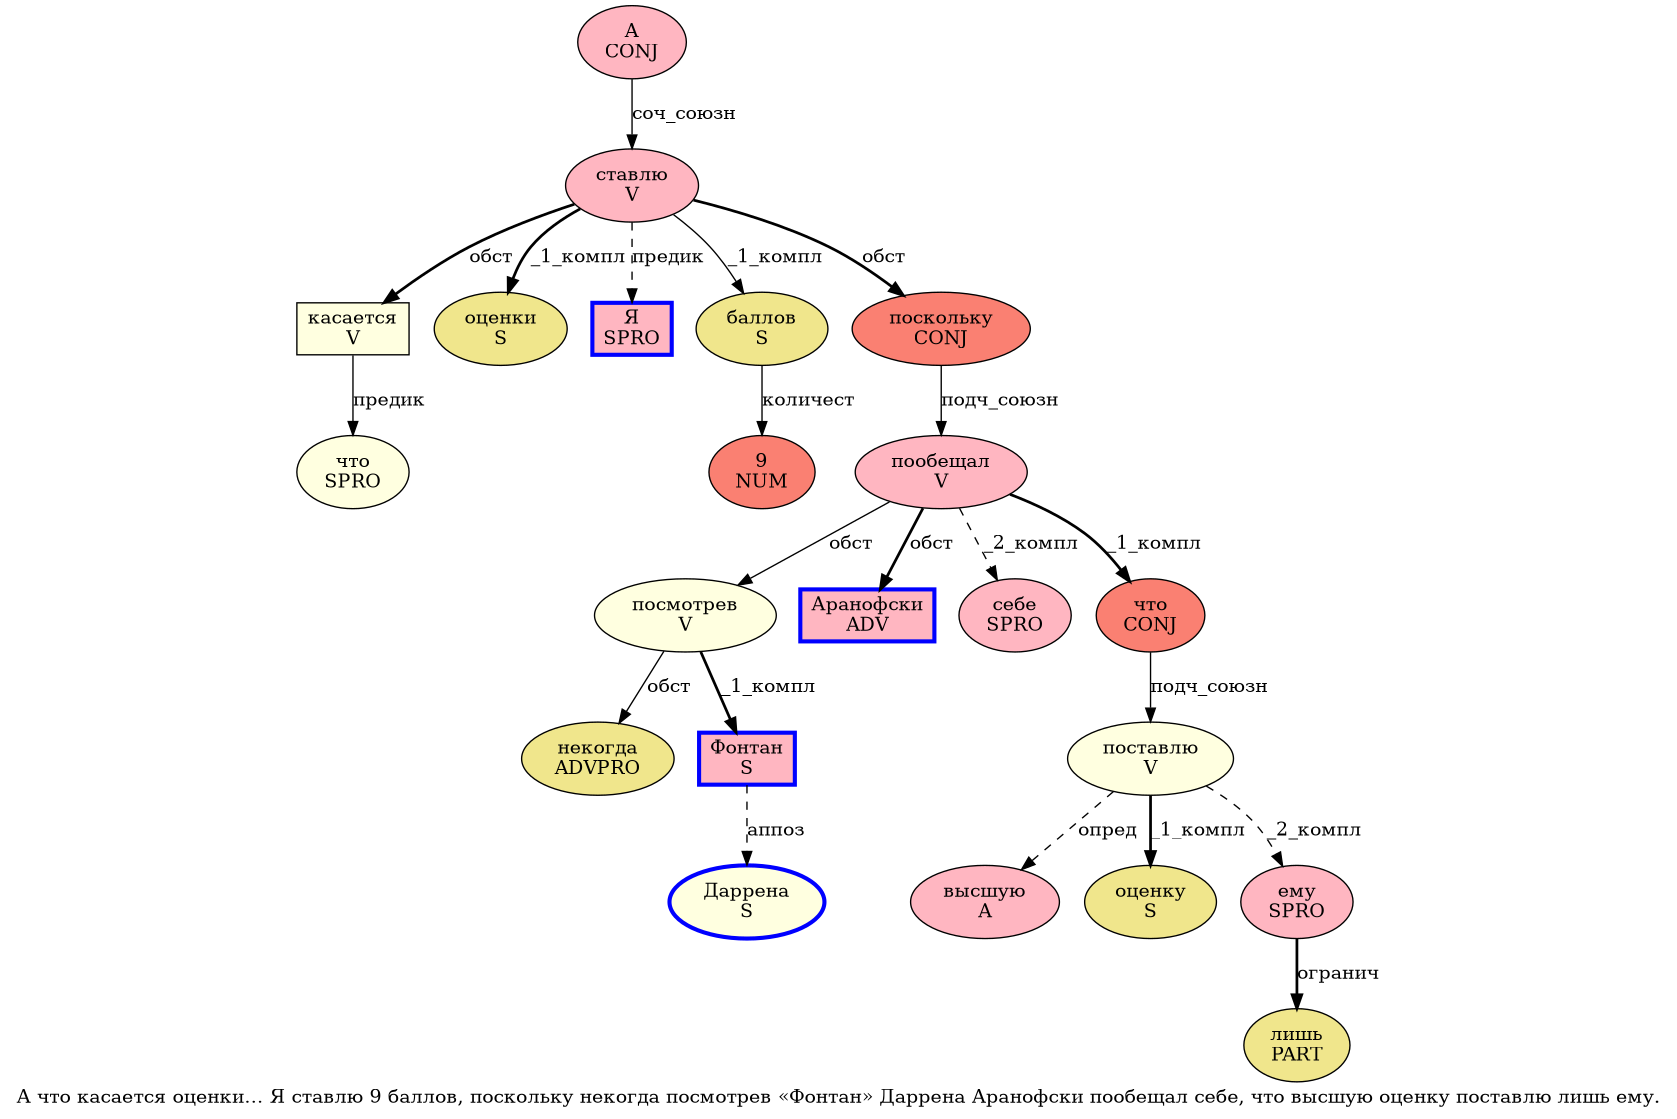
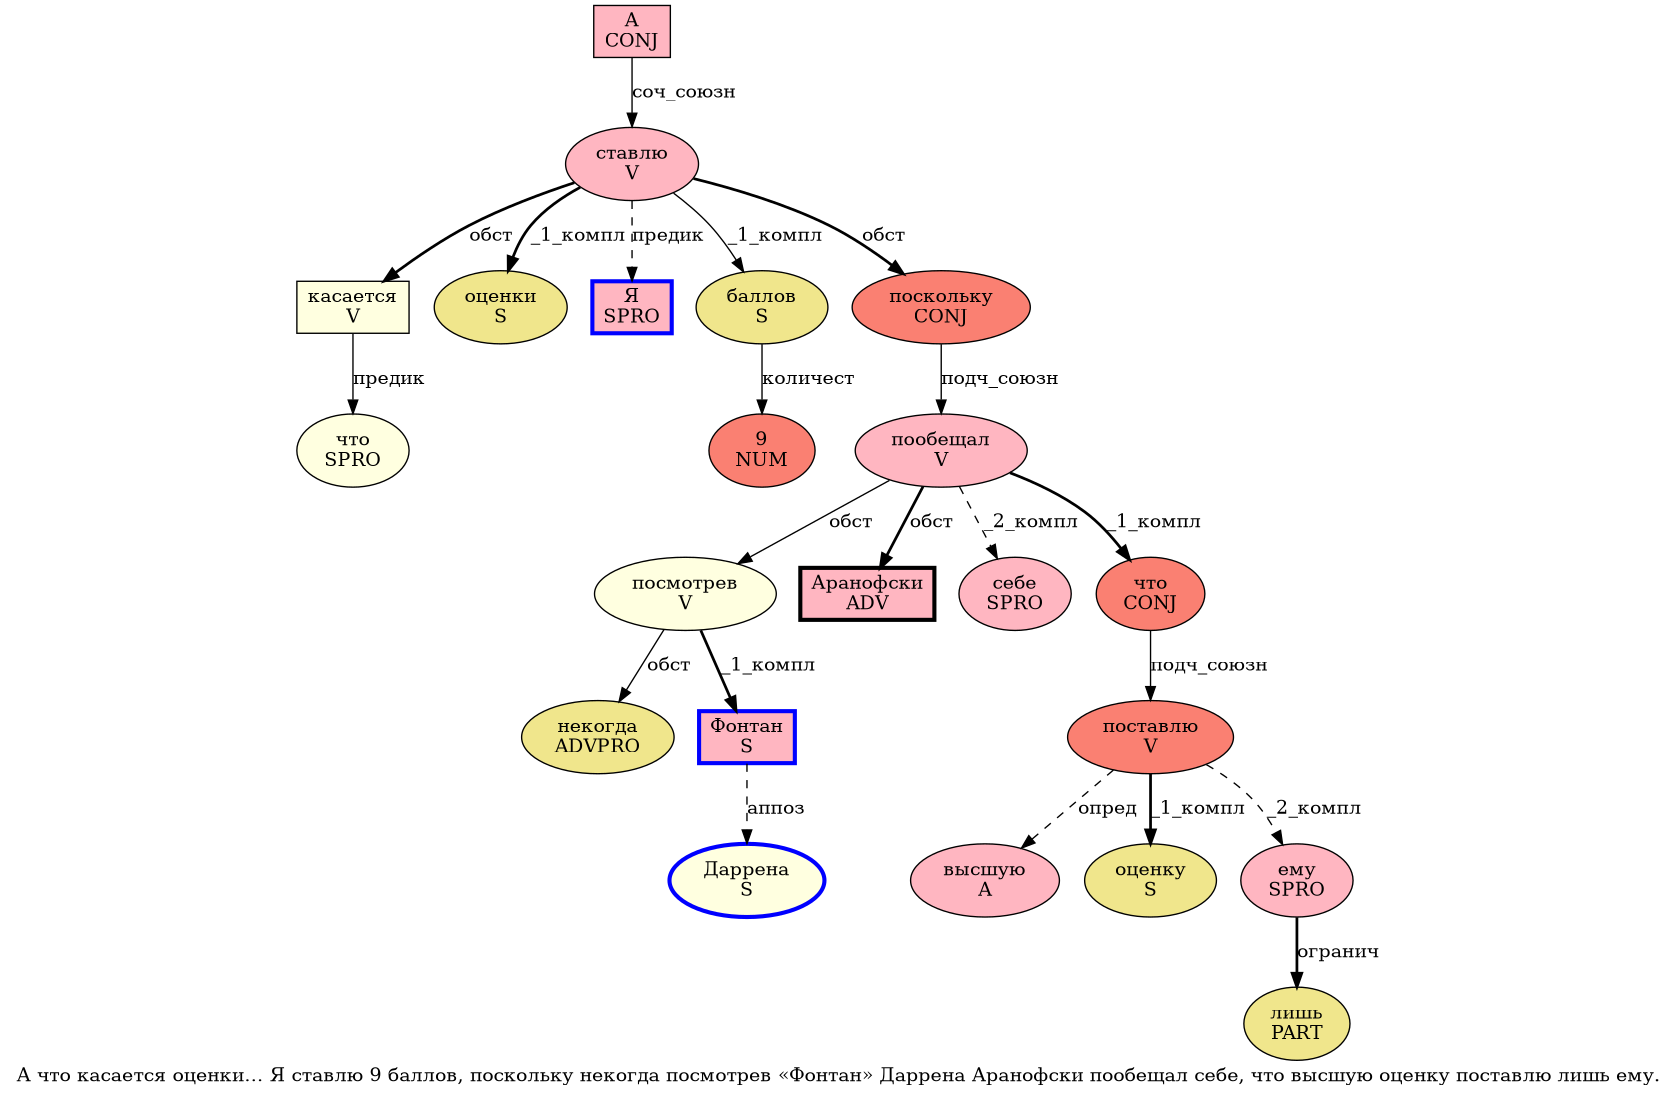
node "А CONJ": shape ellipse -> box
node "Аранофски ADV": color blue -> black
node "поставлю V": fillcolor lightyellow -> salmon
